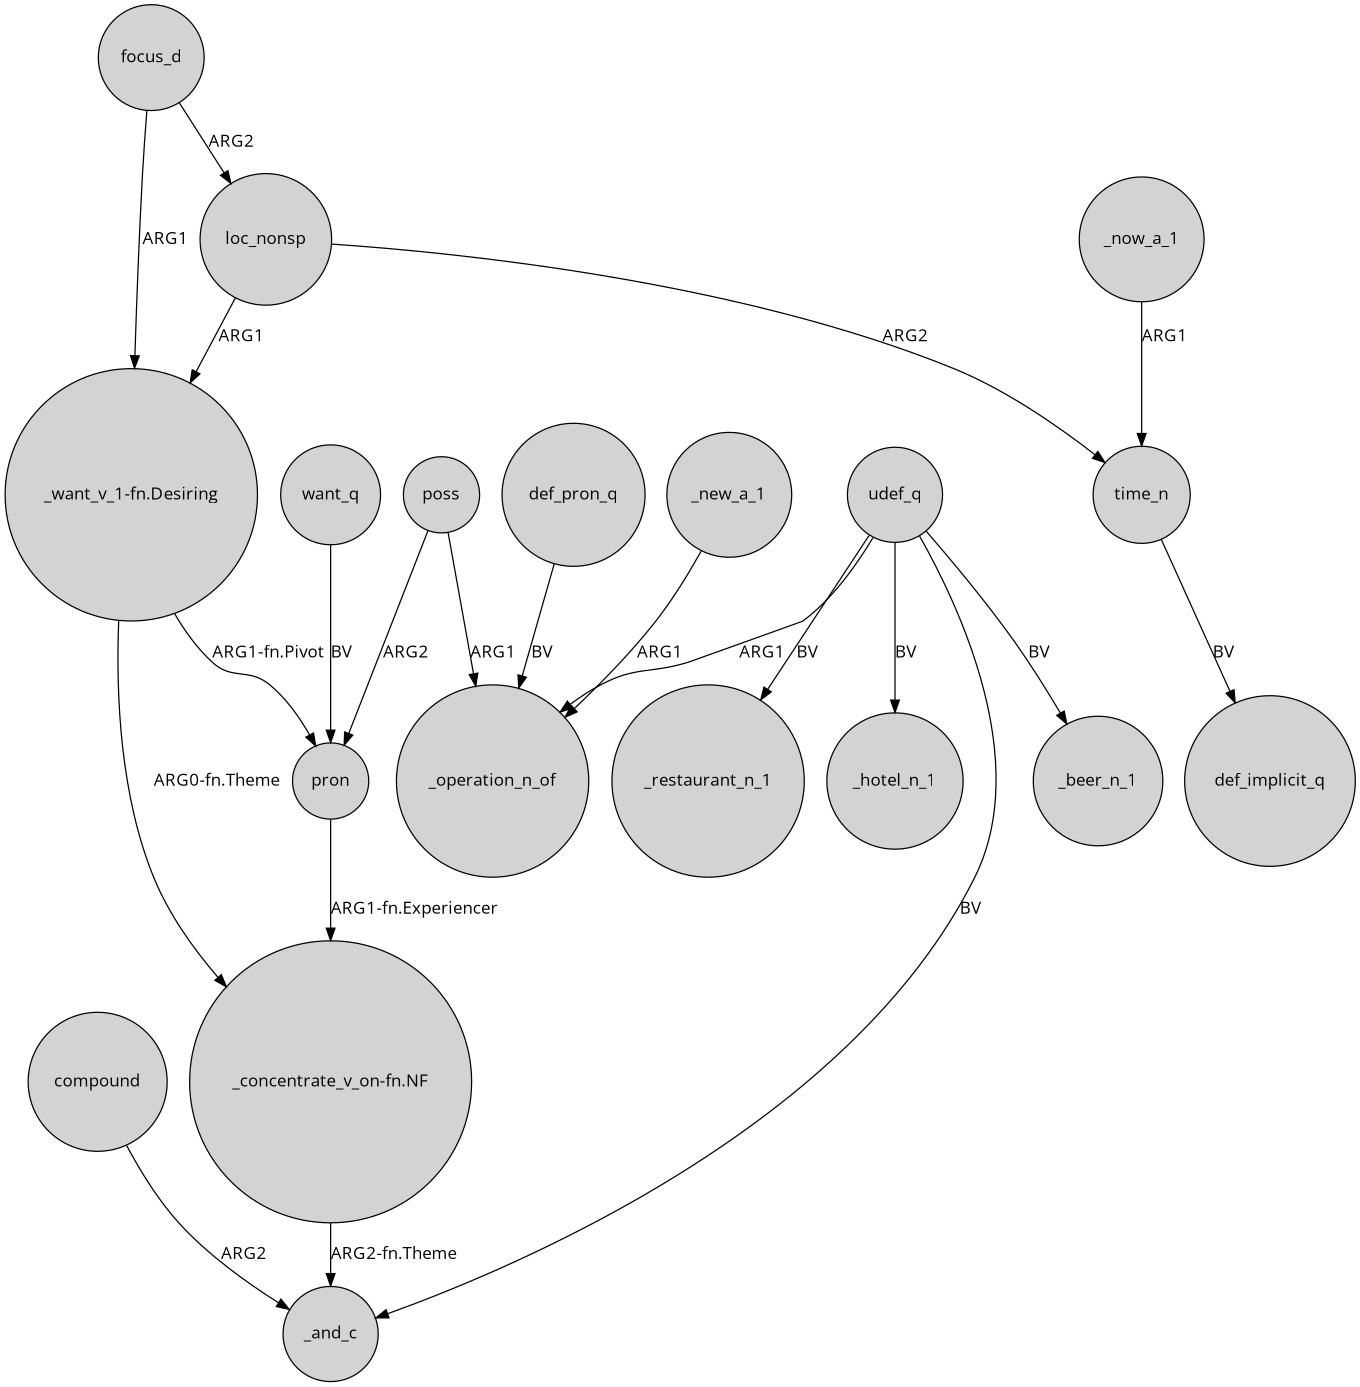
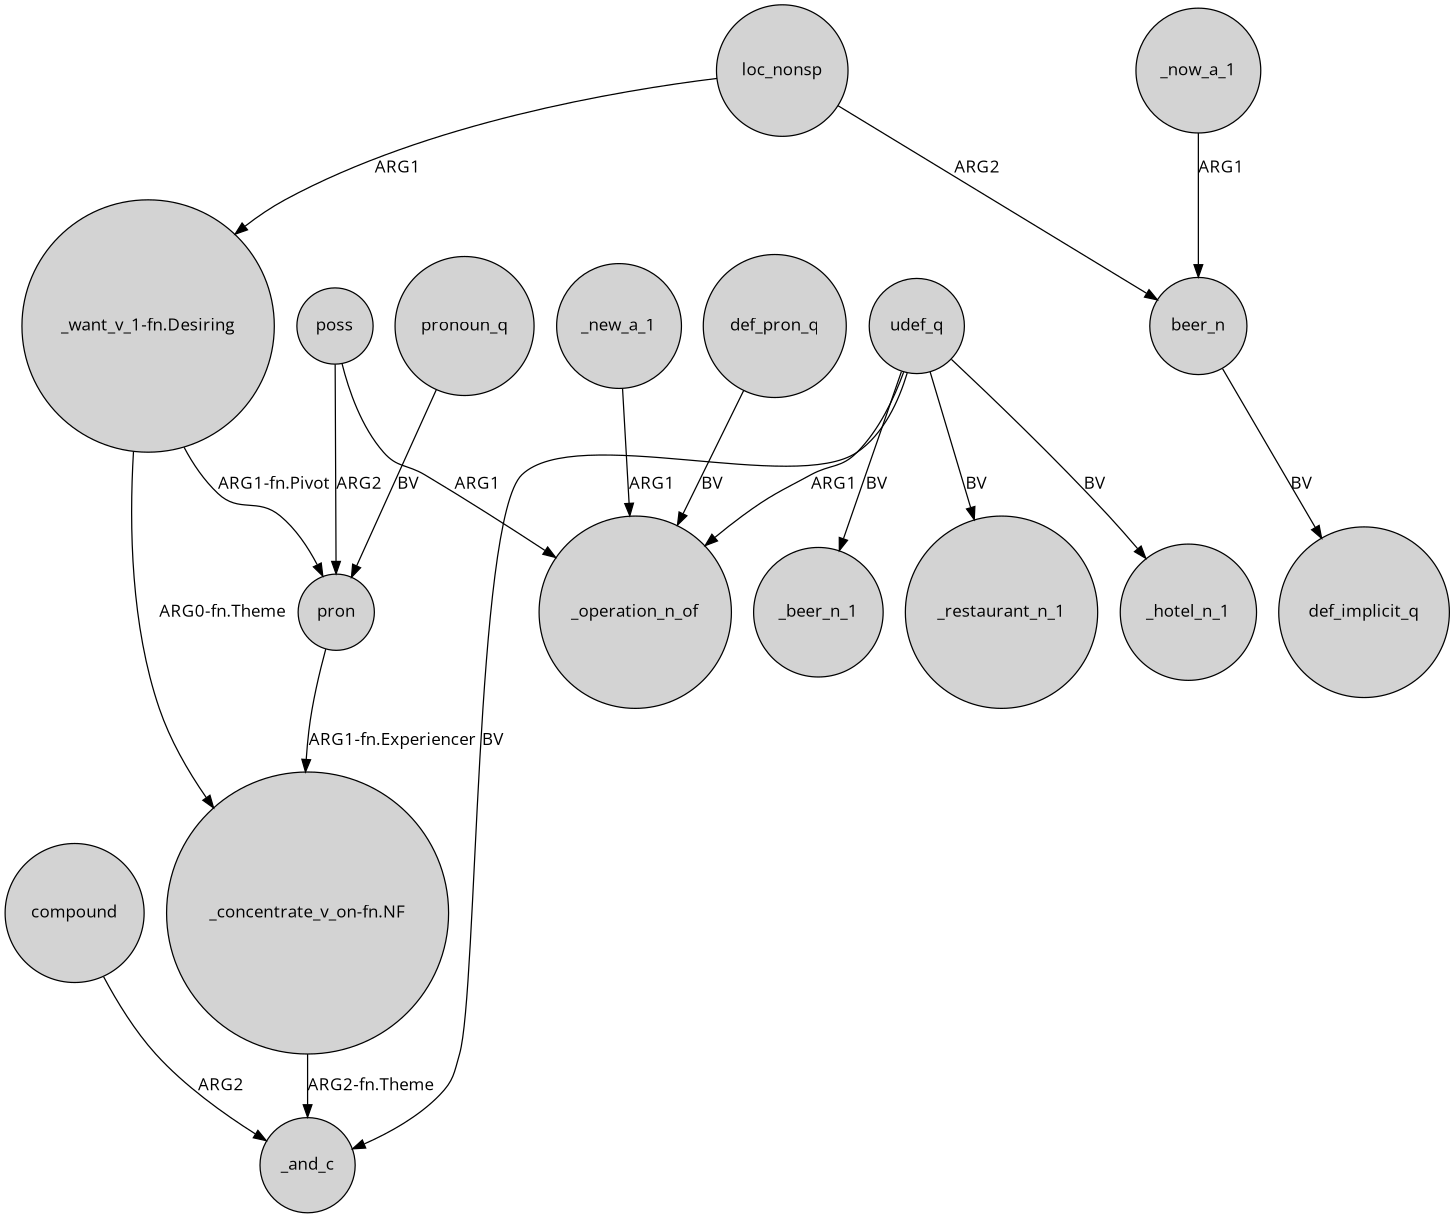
node "focus_d": removed
node "want_q": label "want_q" -> "pronoun_q"
node "time_n": label "time_n" -> "beer_n"
